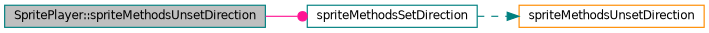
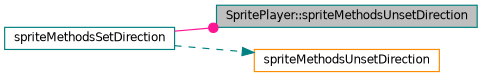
edge "SpritePlayer::spriteMethodsUnsetDirection" -> "spriteMethodsSetDirection": reversed
